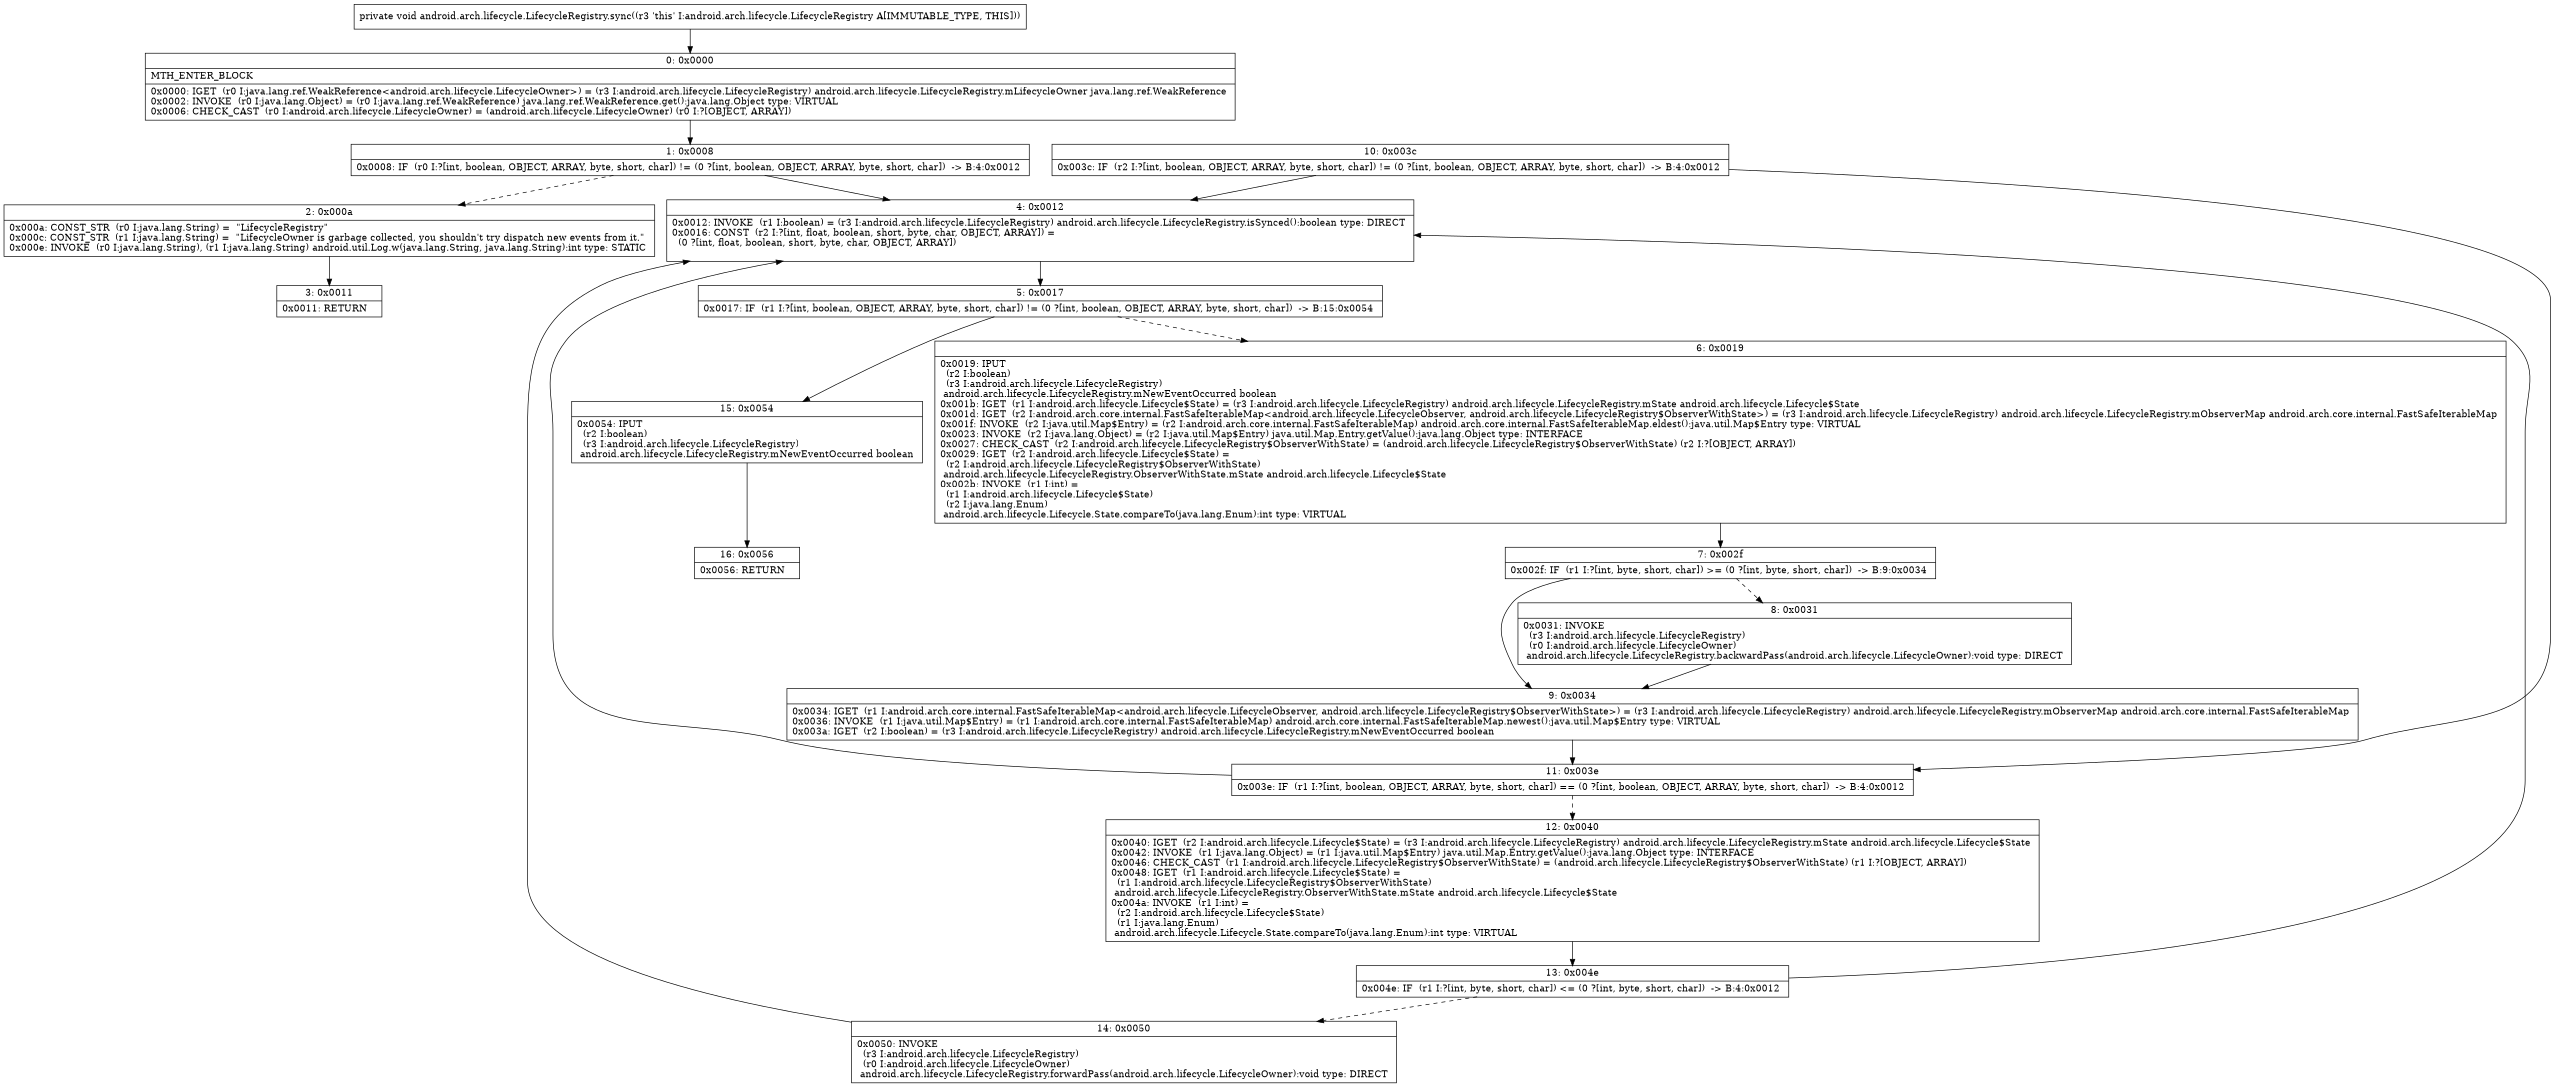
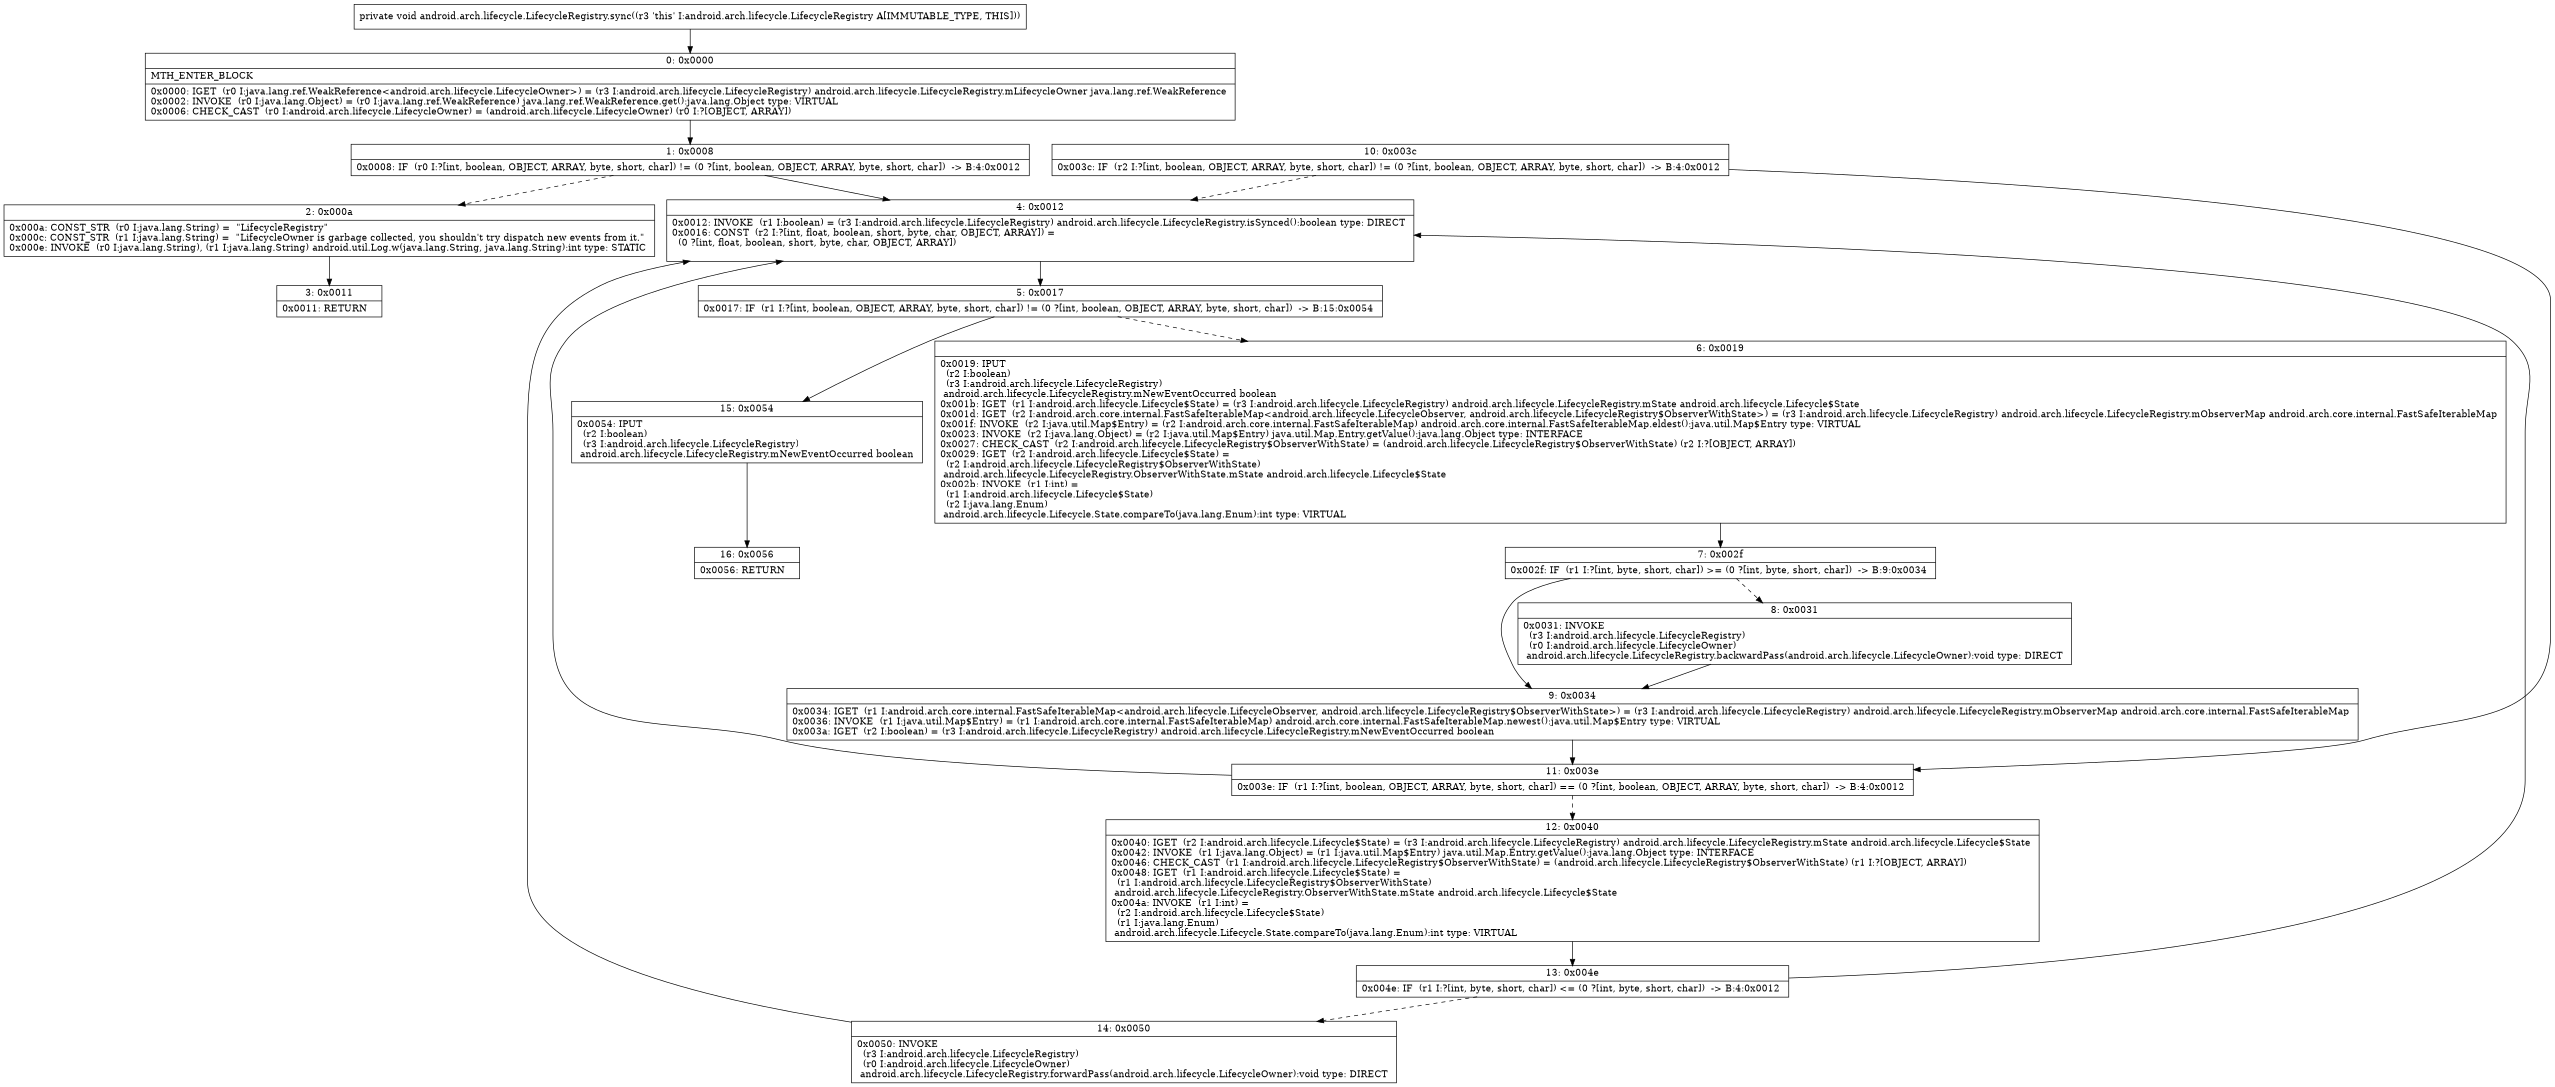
edge "10: 0x003c" -> "4: 0x0012": style solid -> dashed
